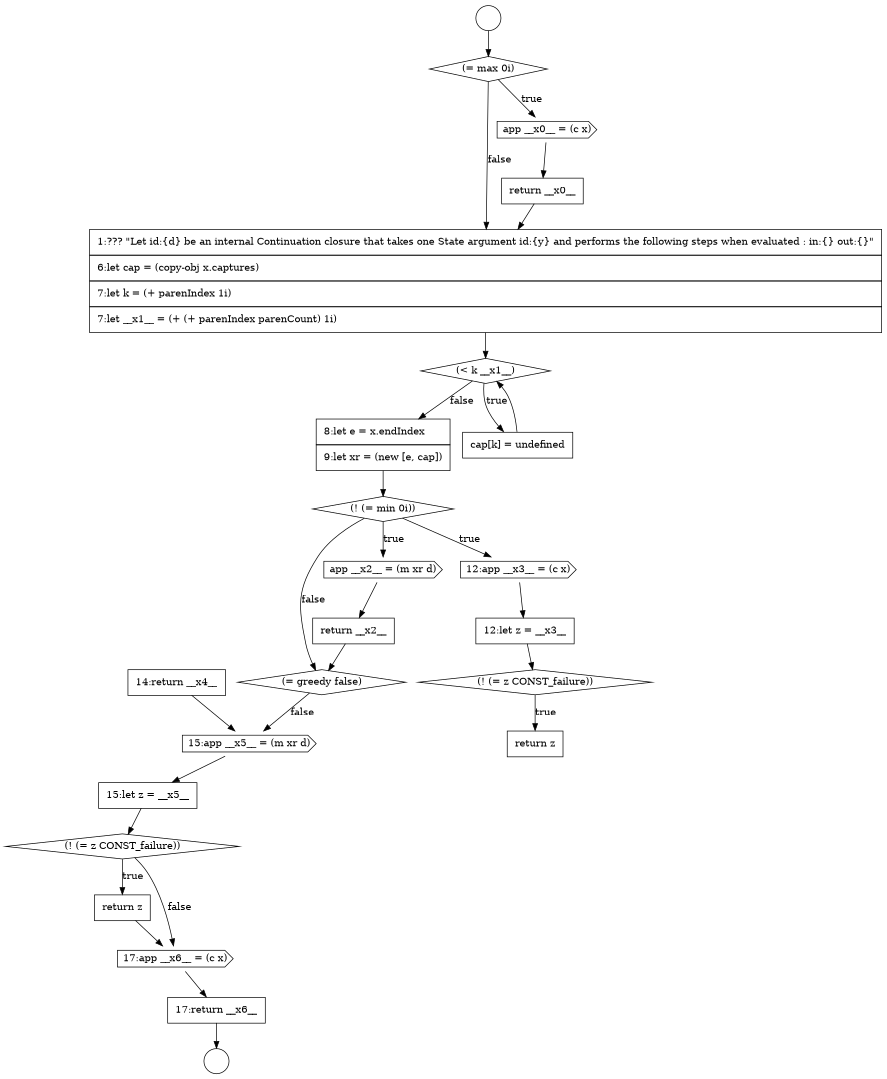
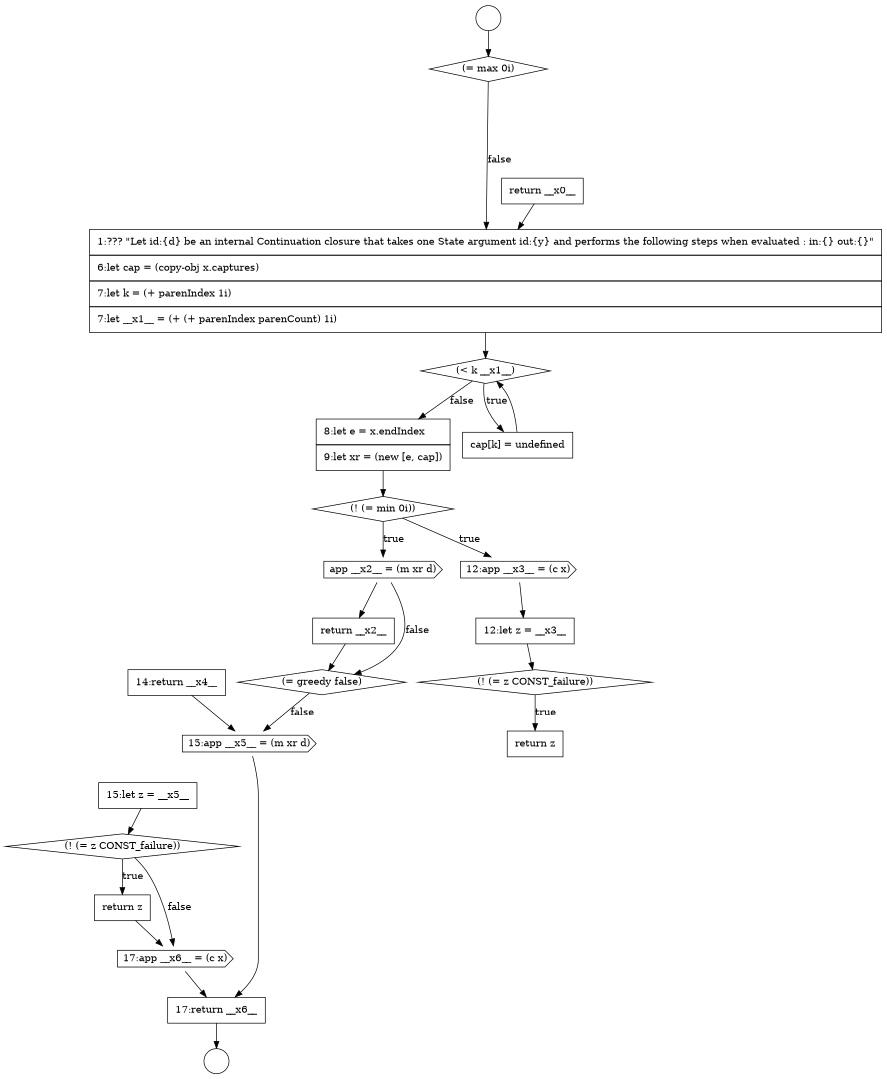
node "app __x0__ = (c x)": removed
edge "(! (= min 0i))" -> "(= greedy false)": now "app __x2__ = (m xr d)" -> "(= greedy false)"
edge "15:app __x5__ = (m xr d)" -> "15:let z = __x5__": now "15:app __x5__ = (m xr d)" -> "17:return __x6__"
